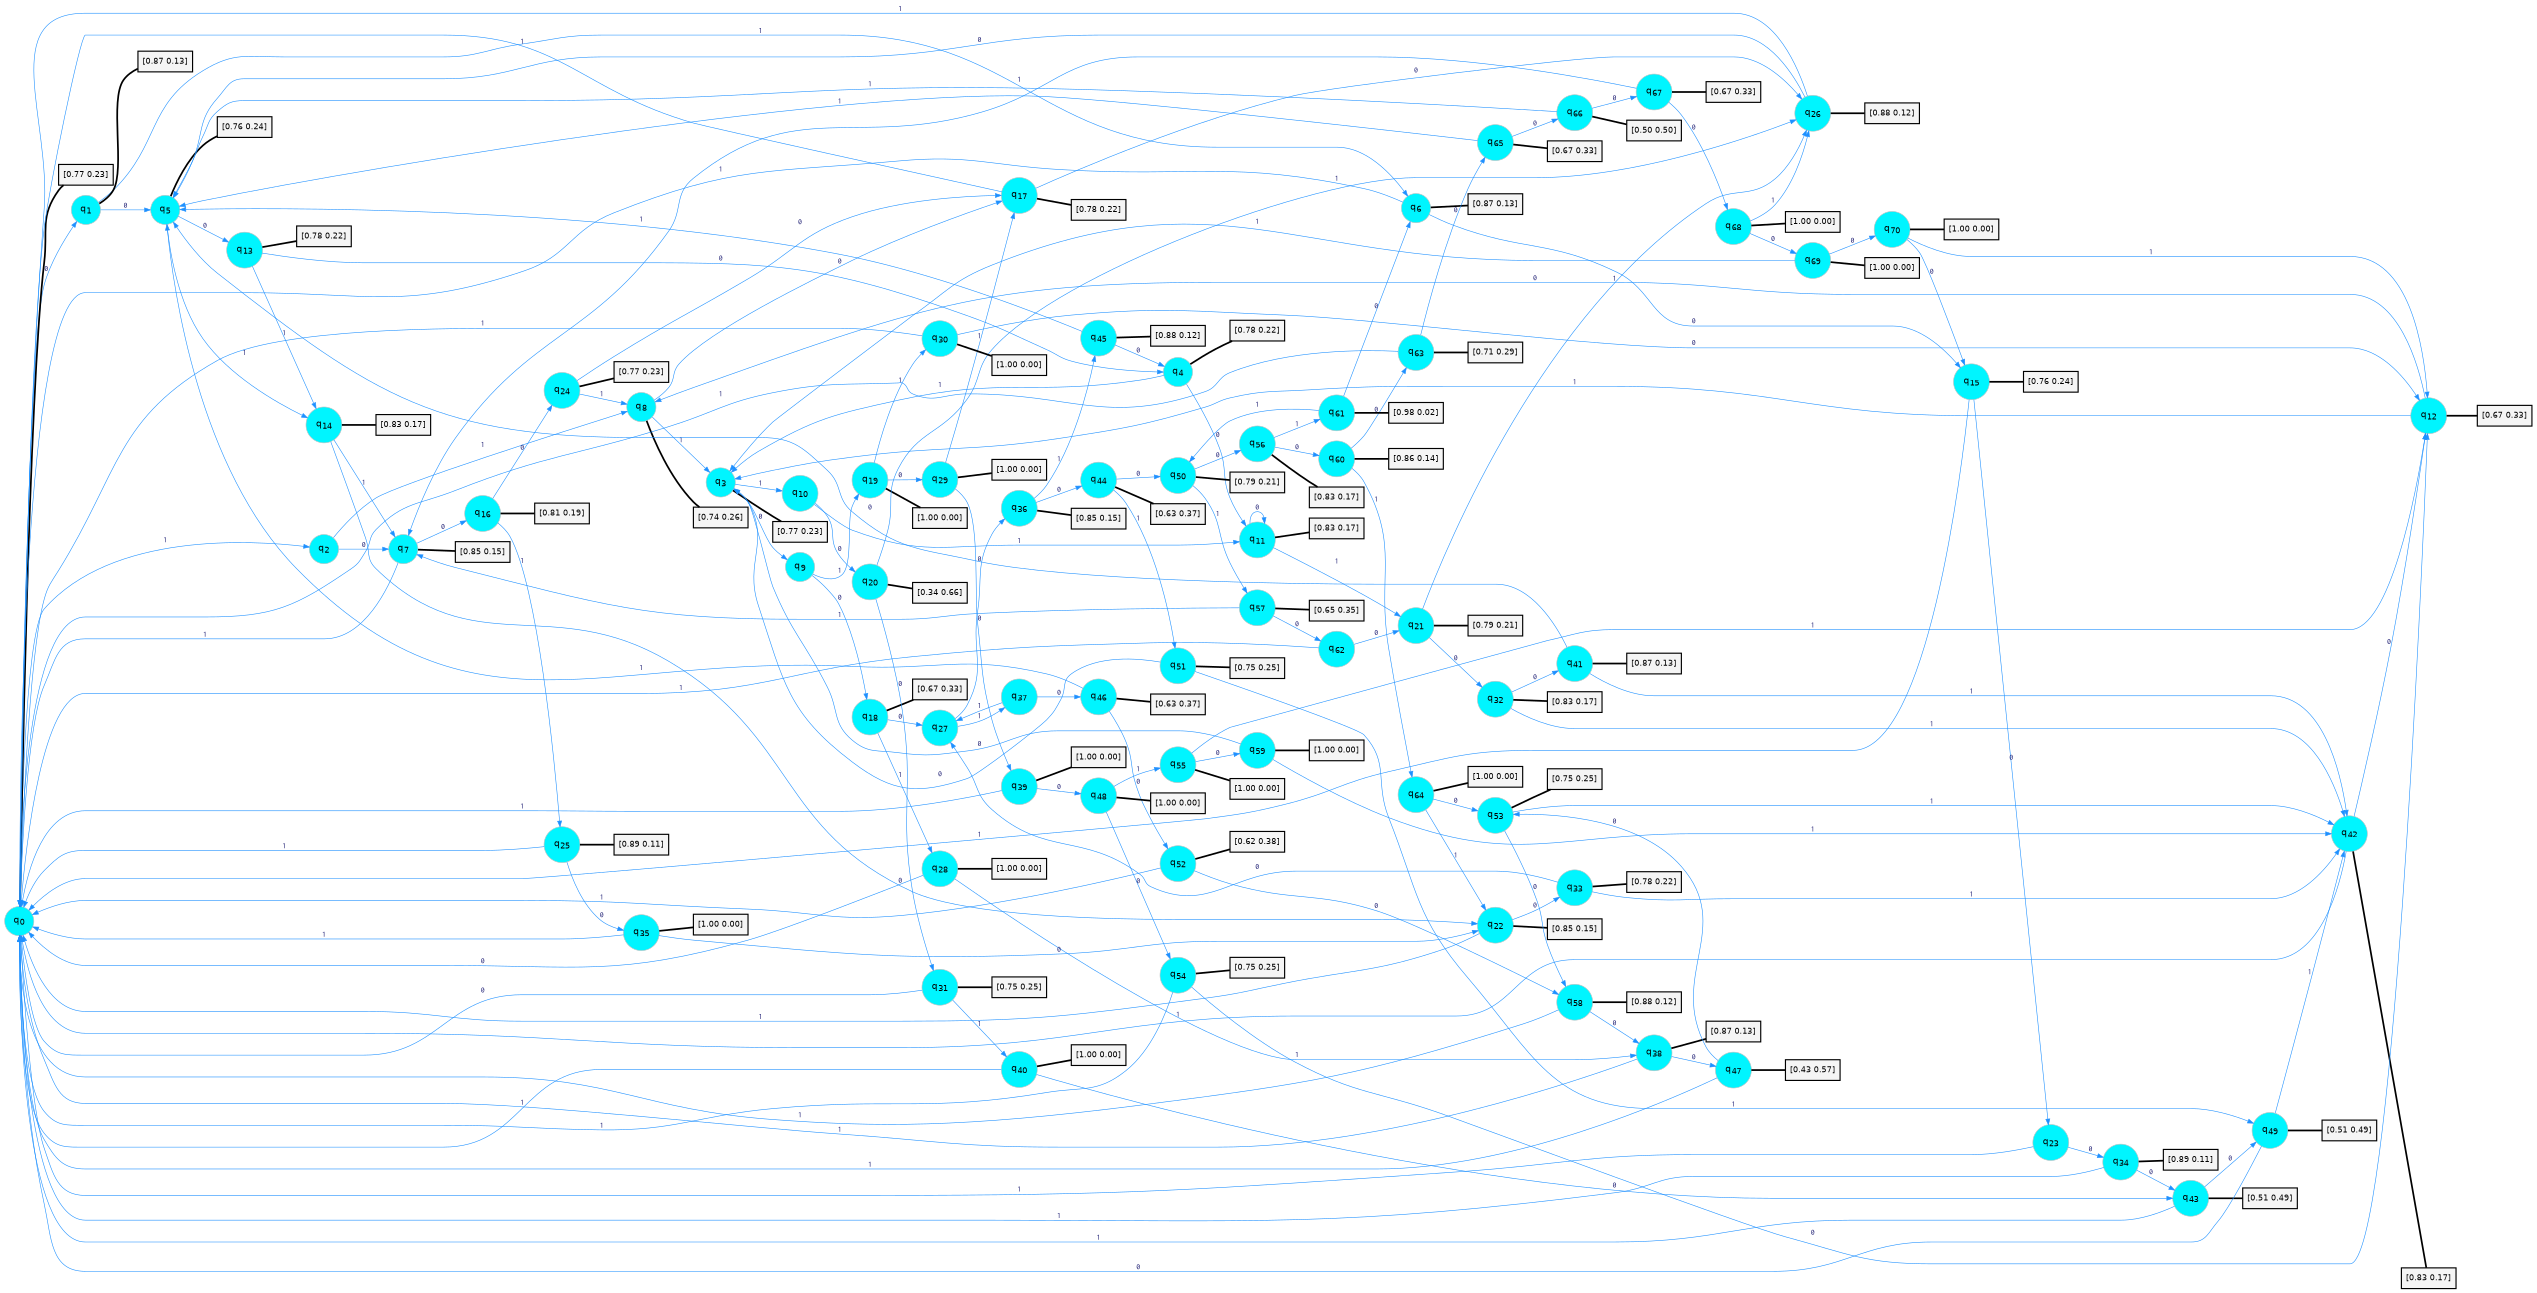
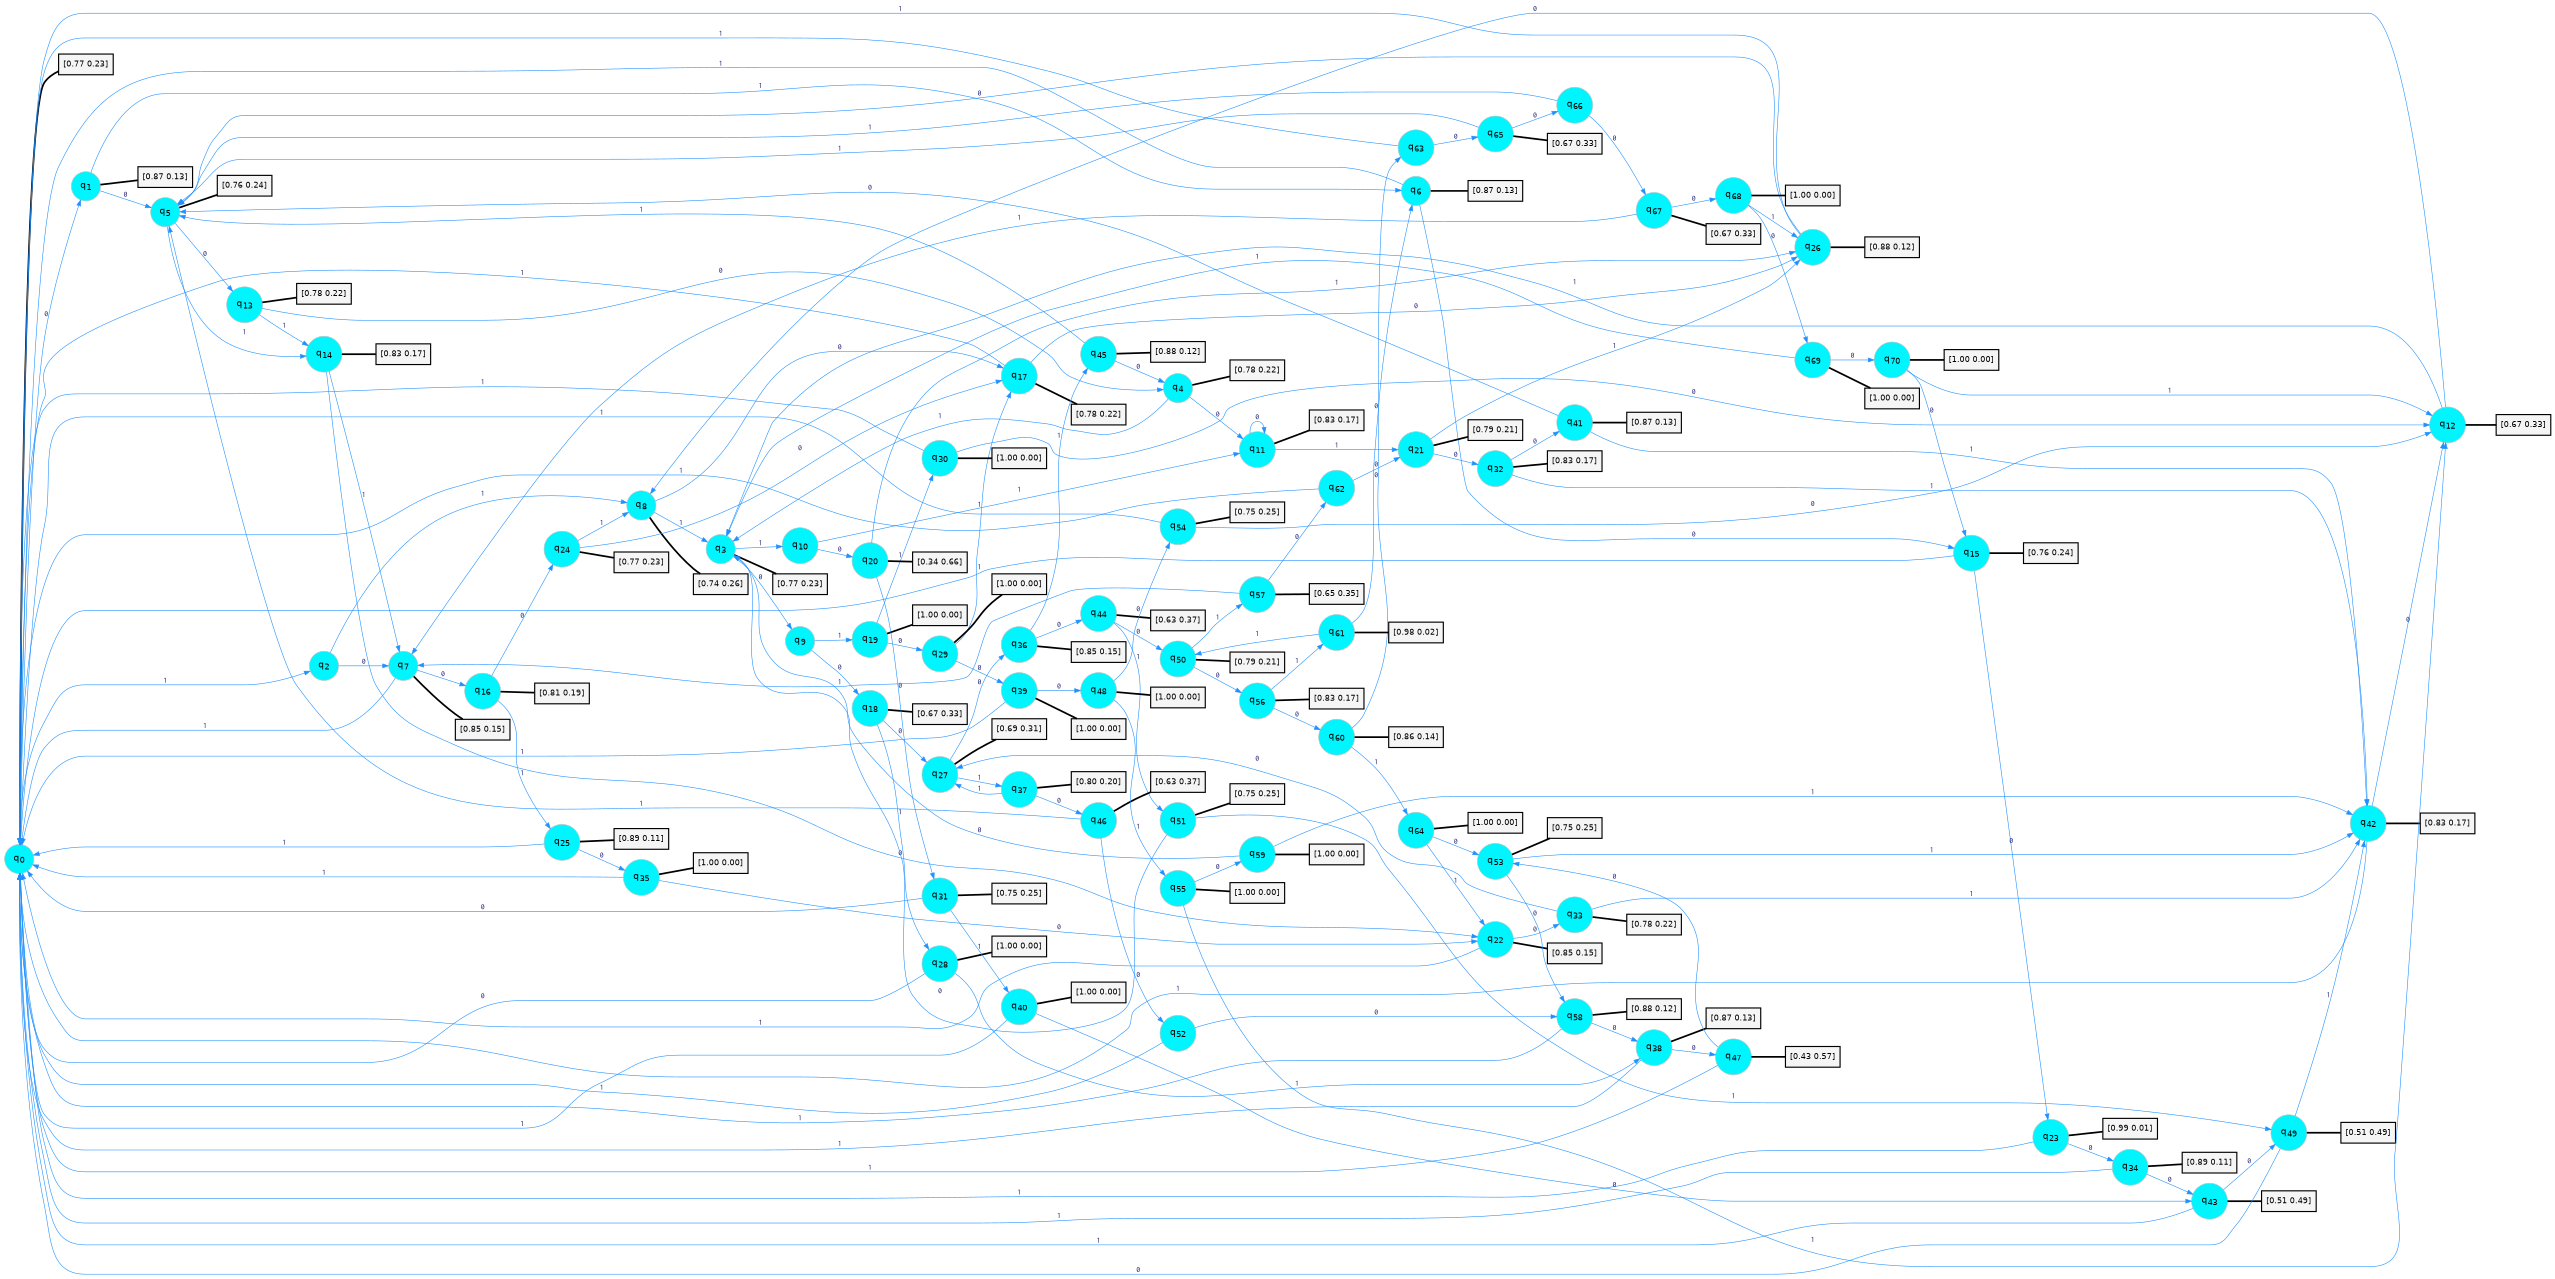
node "[0.50 0.50]": removed
node "[0.71 0.29]": removed
node "[0.69 0.31]": added
node "[0.80 0.20]": added
node "[0.62 0.38]": removed
node "[0.99 0.01]": added
